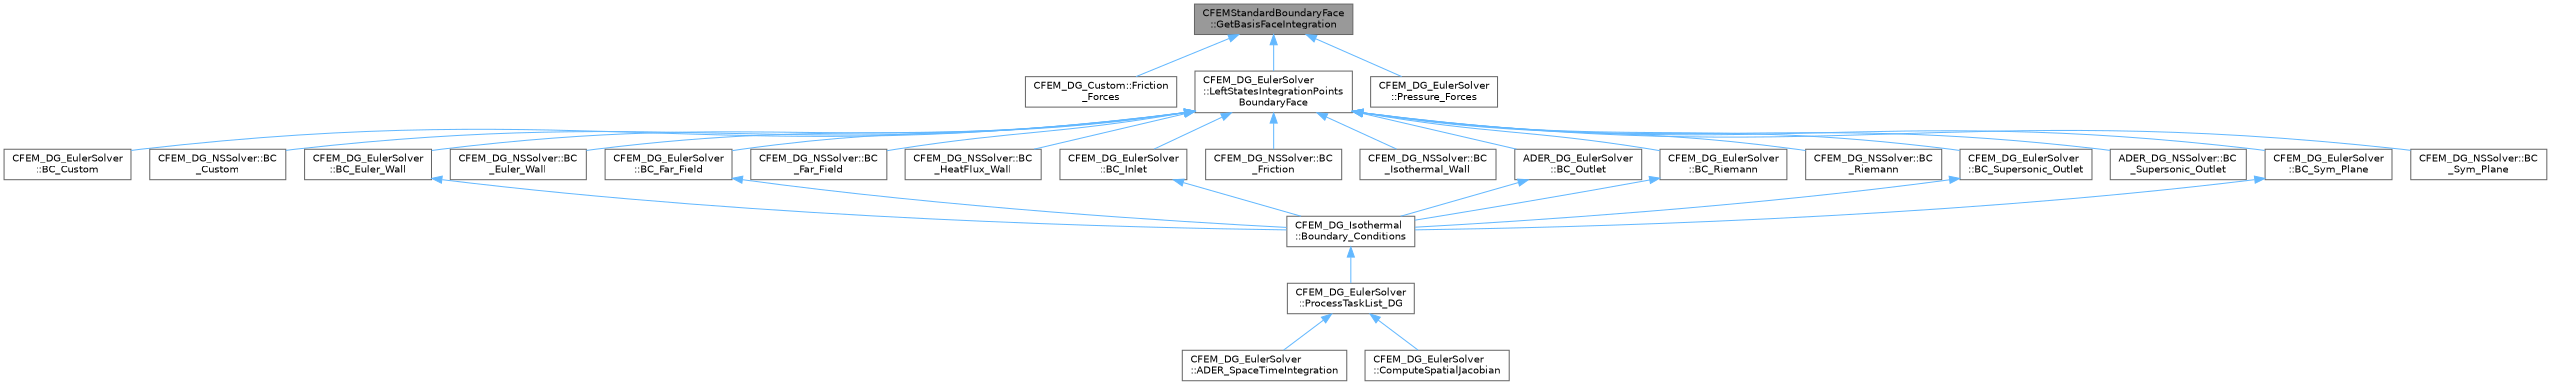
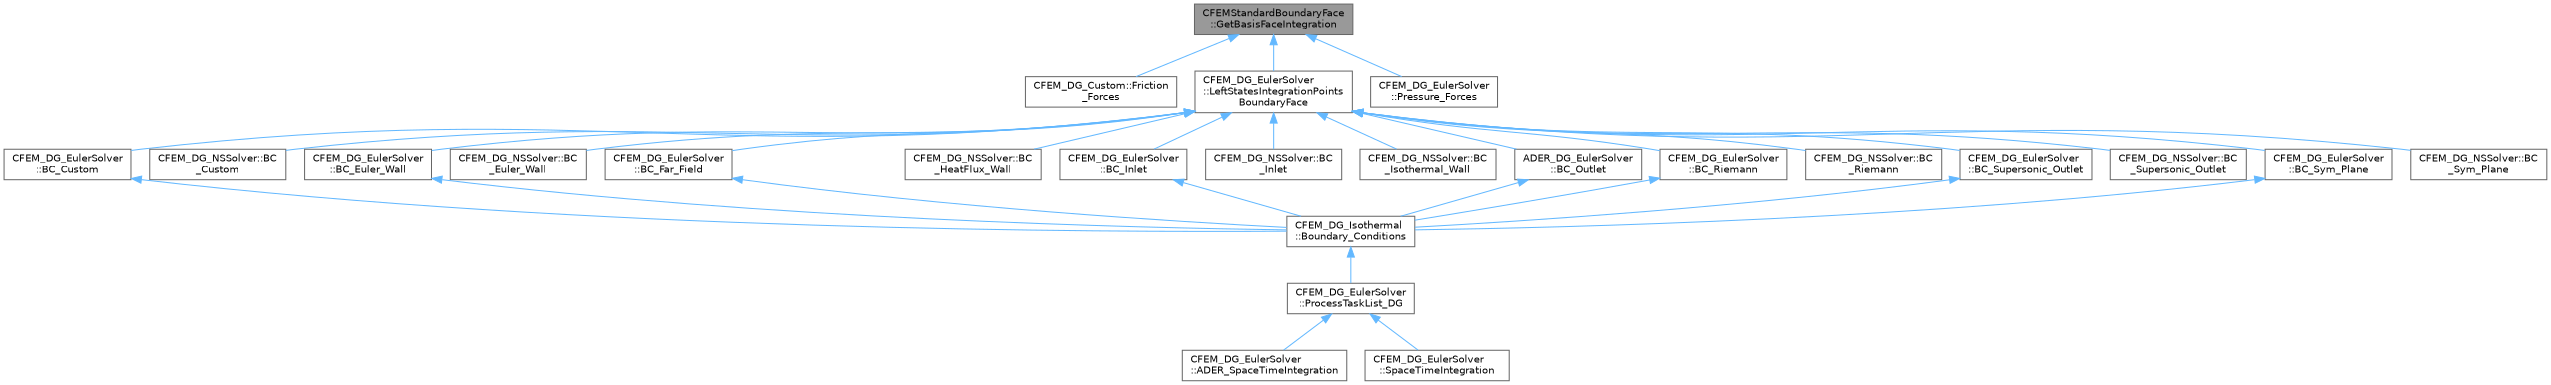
node "CFEM_DG_NSSolver::BC _Far_Field": removed
node "CFEM_DG_NSSolver::BC _Friction": label "CFEM_DG_NSSolver::BC _Friction" -> "CFEM_DG_NSSolver::BC _Inlet"
node "ADER_DG_NSSolver::BC _Supersonic_Outlet": label "ADER_DG_NSSolver::BC _Supersonic_Outlet" -> "CFEM_DG_NSSolver::BC _Supersonic_Outlet"
edge "CFEM_DG_Isothermal ::Boundary_Conditions" -> "CFEM_DG_EulerSolver ::BC_Custom": added
node "CFEM_DG_EulerSolver ::ComputeSpatialJacobian": label "CFEM_DG_EulerSolver ::ComputeSpatialJacobian" -> "CFEM_DG_EulerSolver ::SpaceTimeIntegration"
